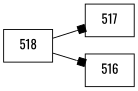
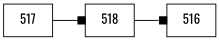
edge "518" -> "517": reversed
